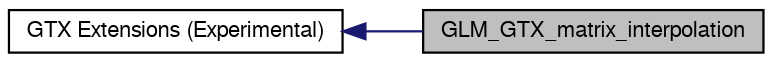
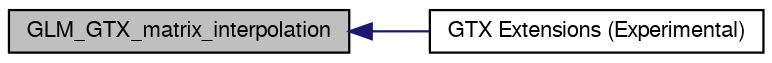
edge "GLM_GTX_matrix_interpolation" -> "GTX Extensions (Experimental)": reversed
